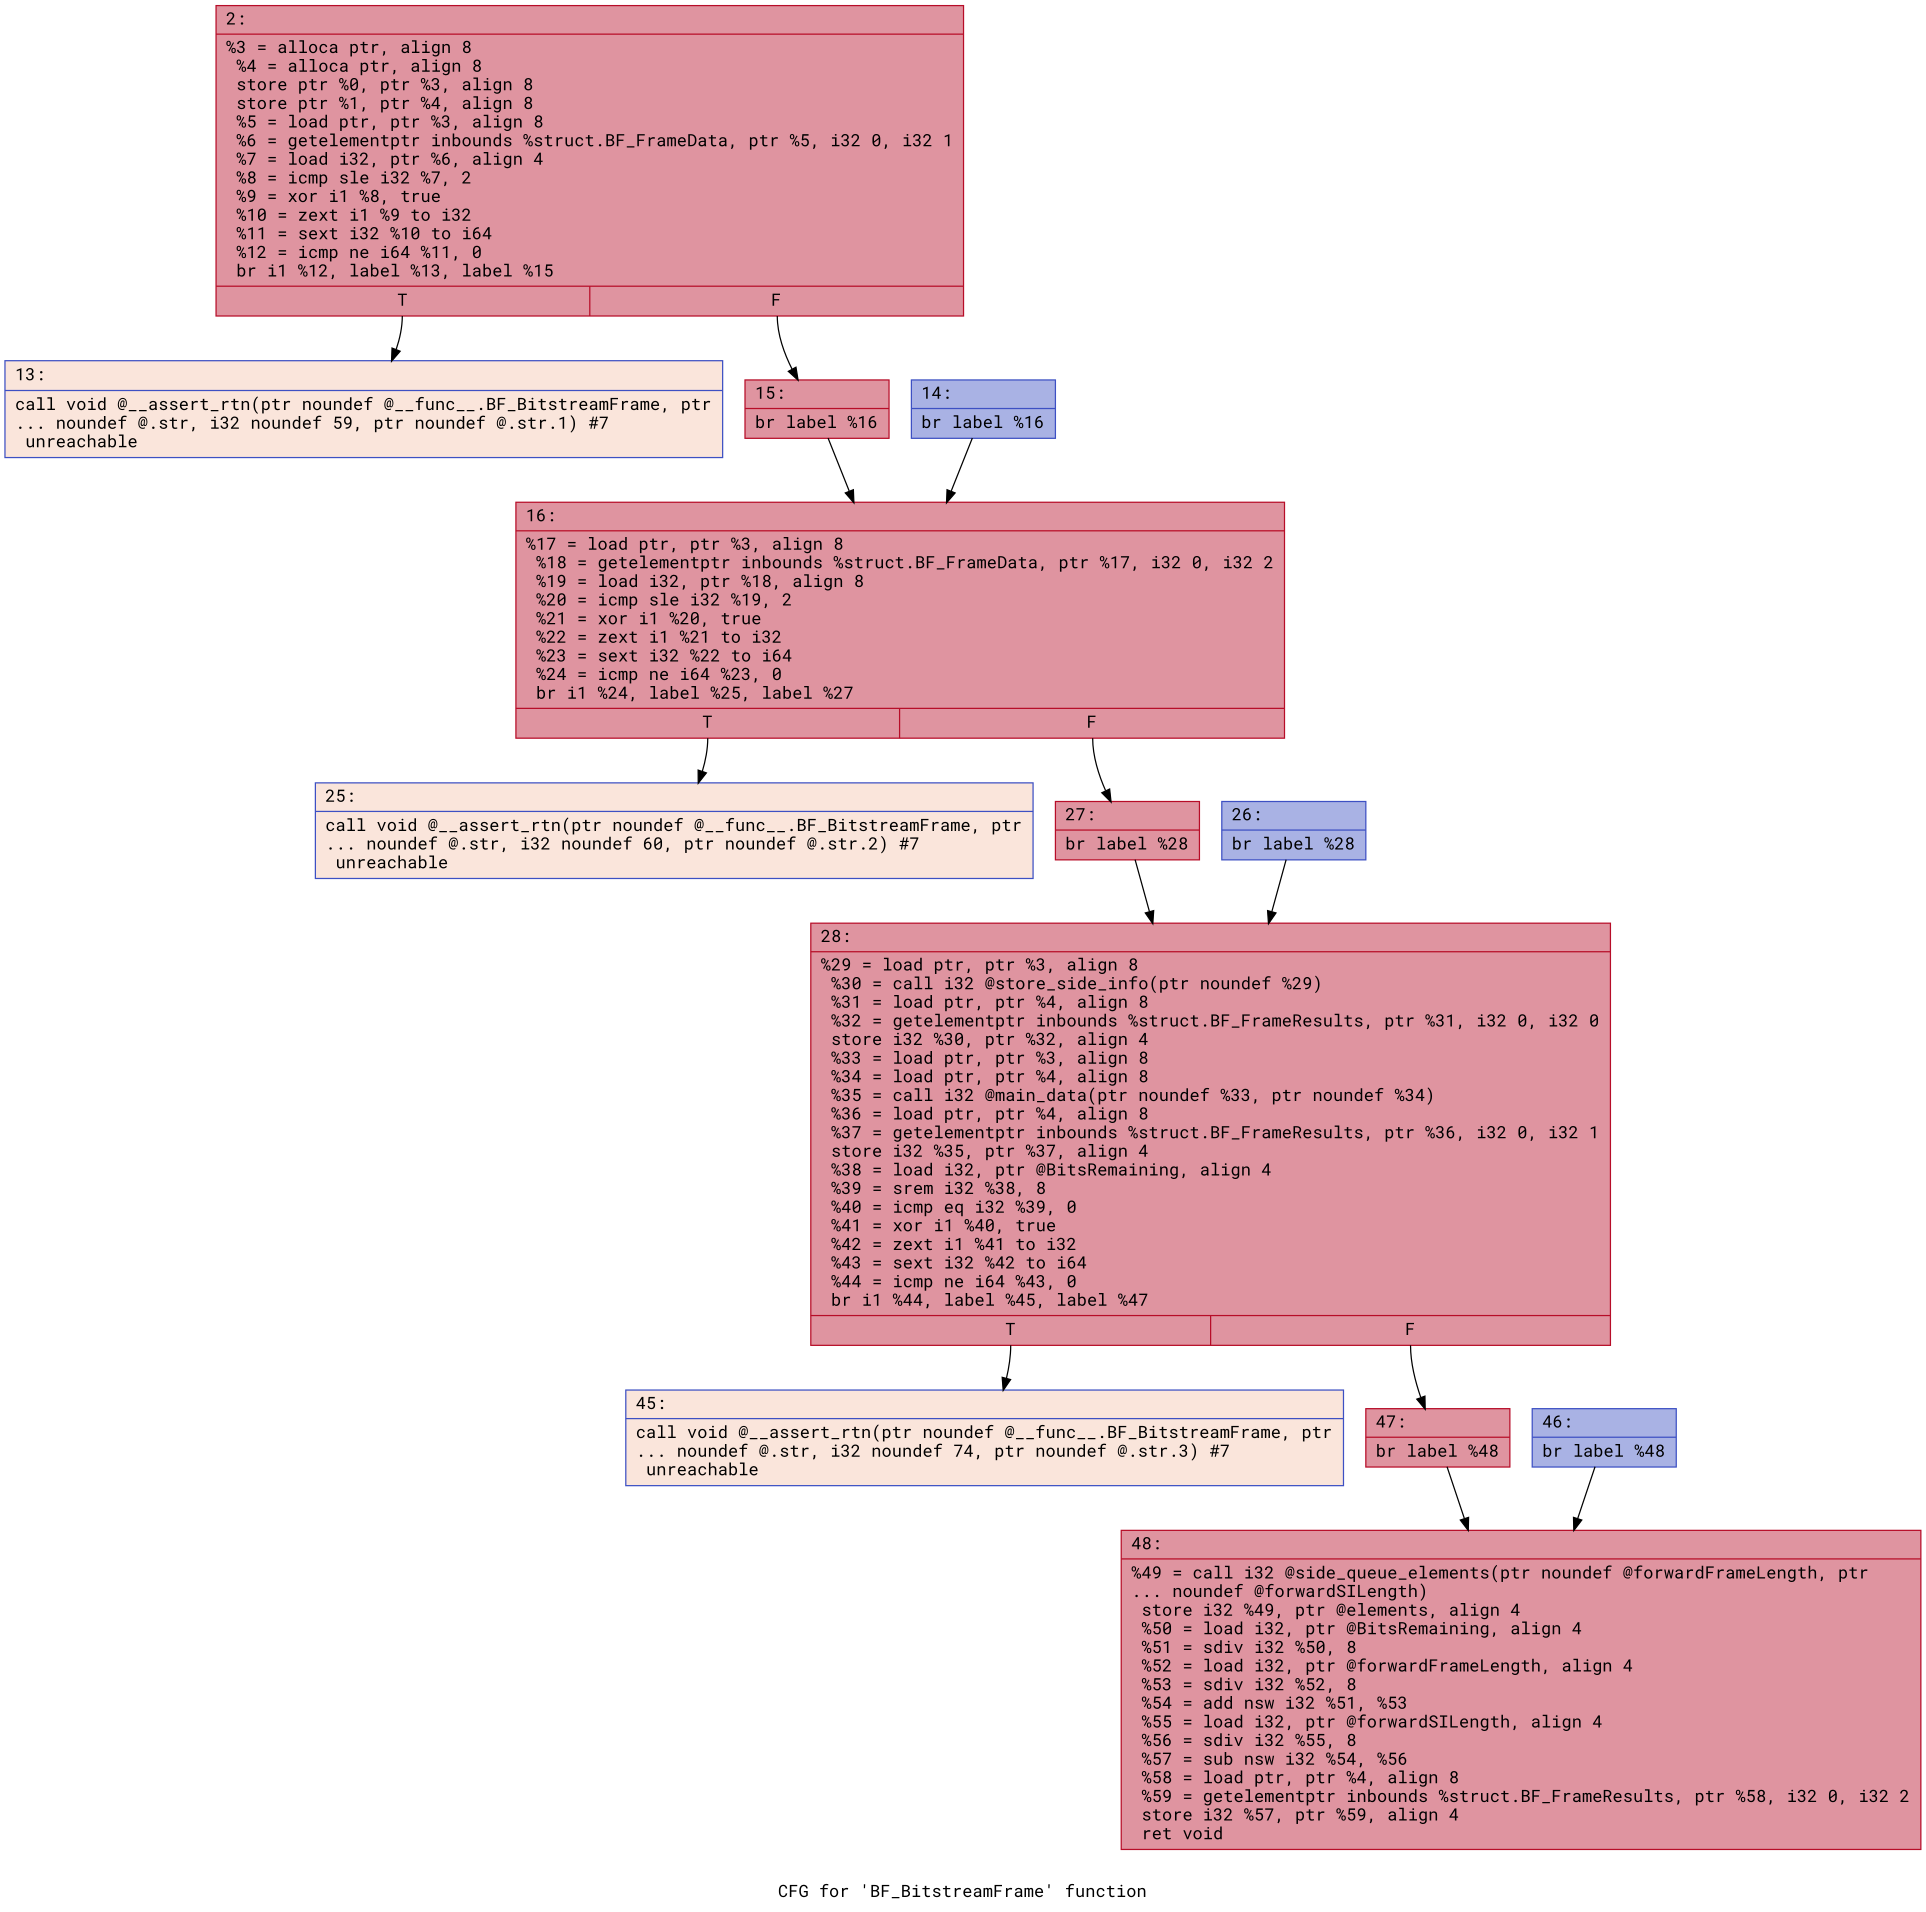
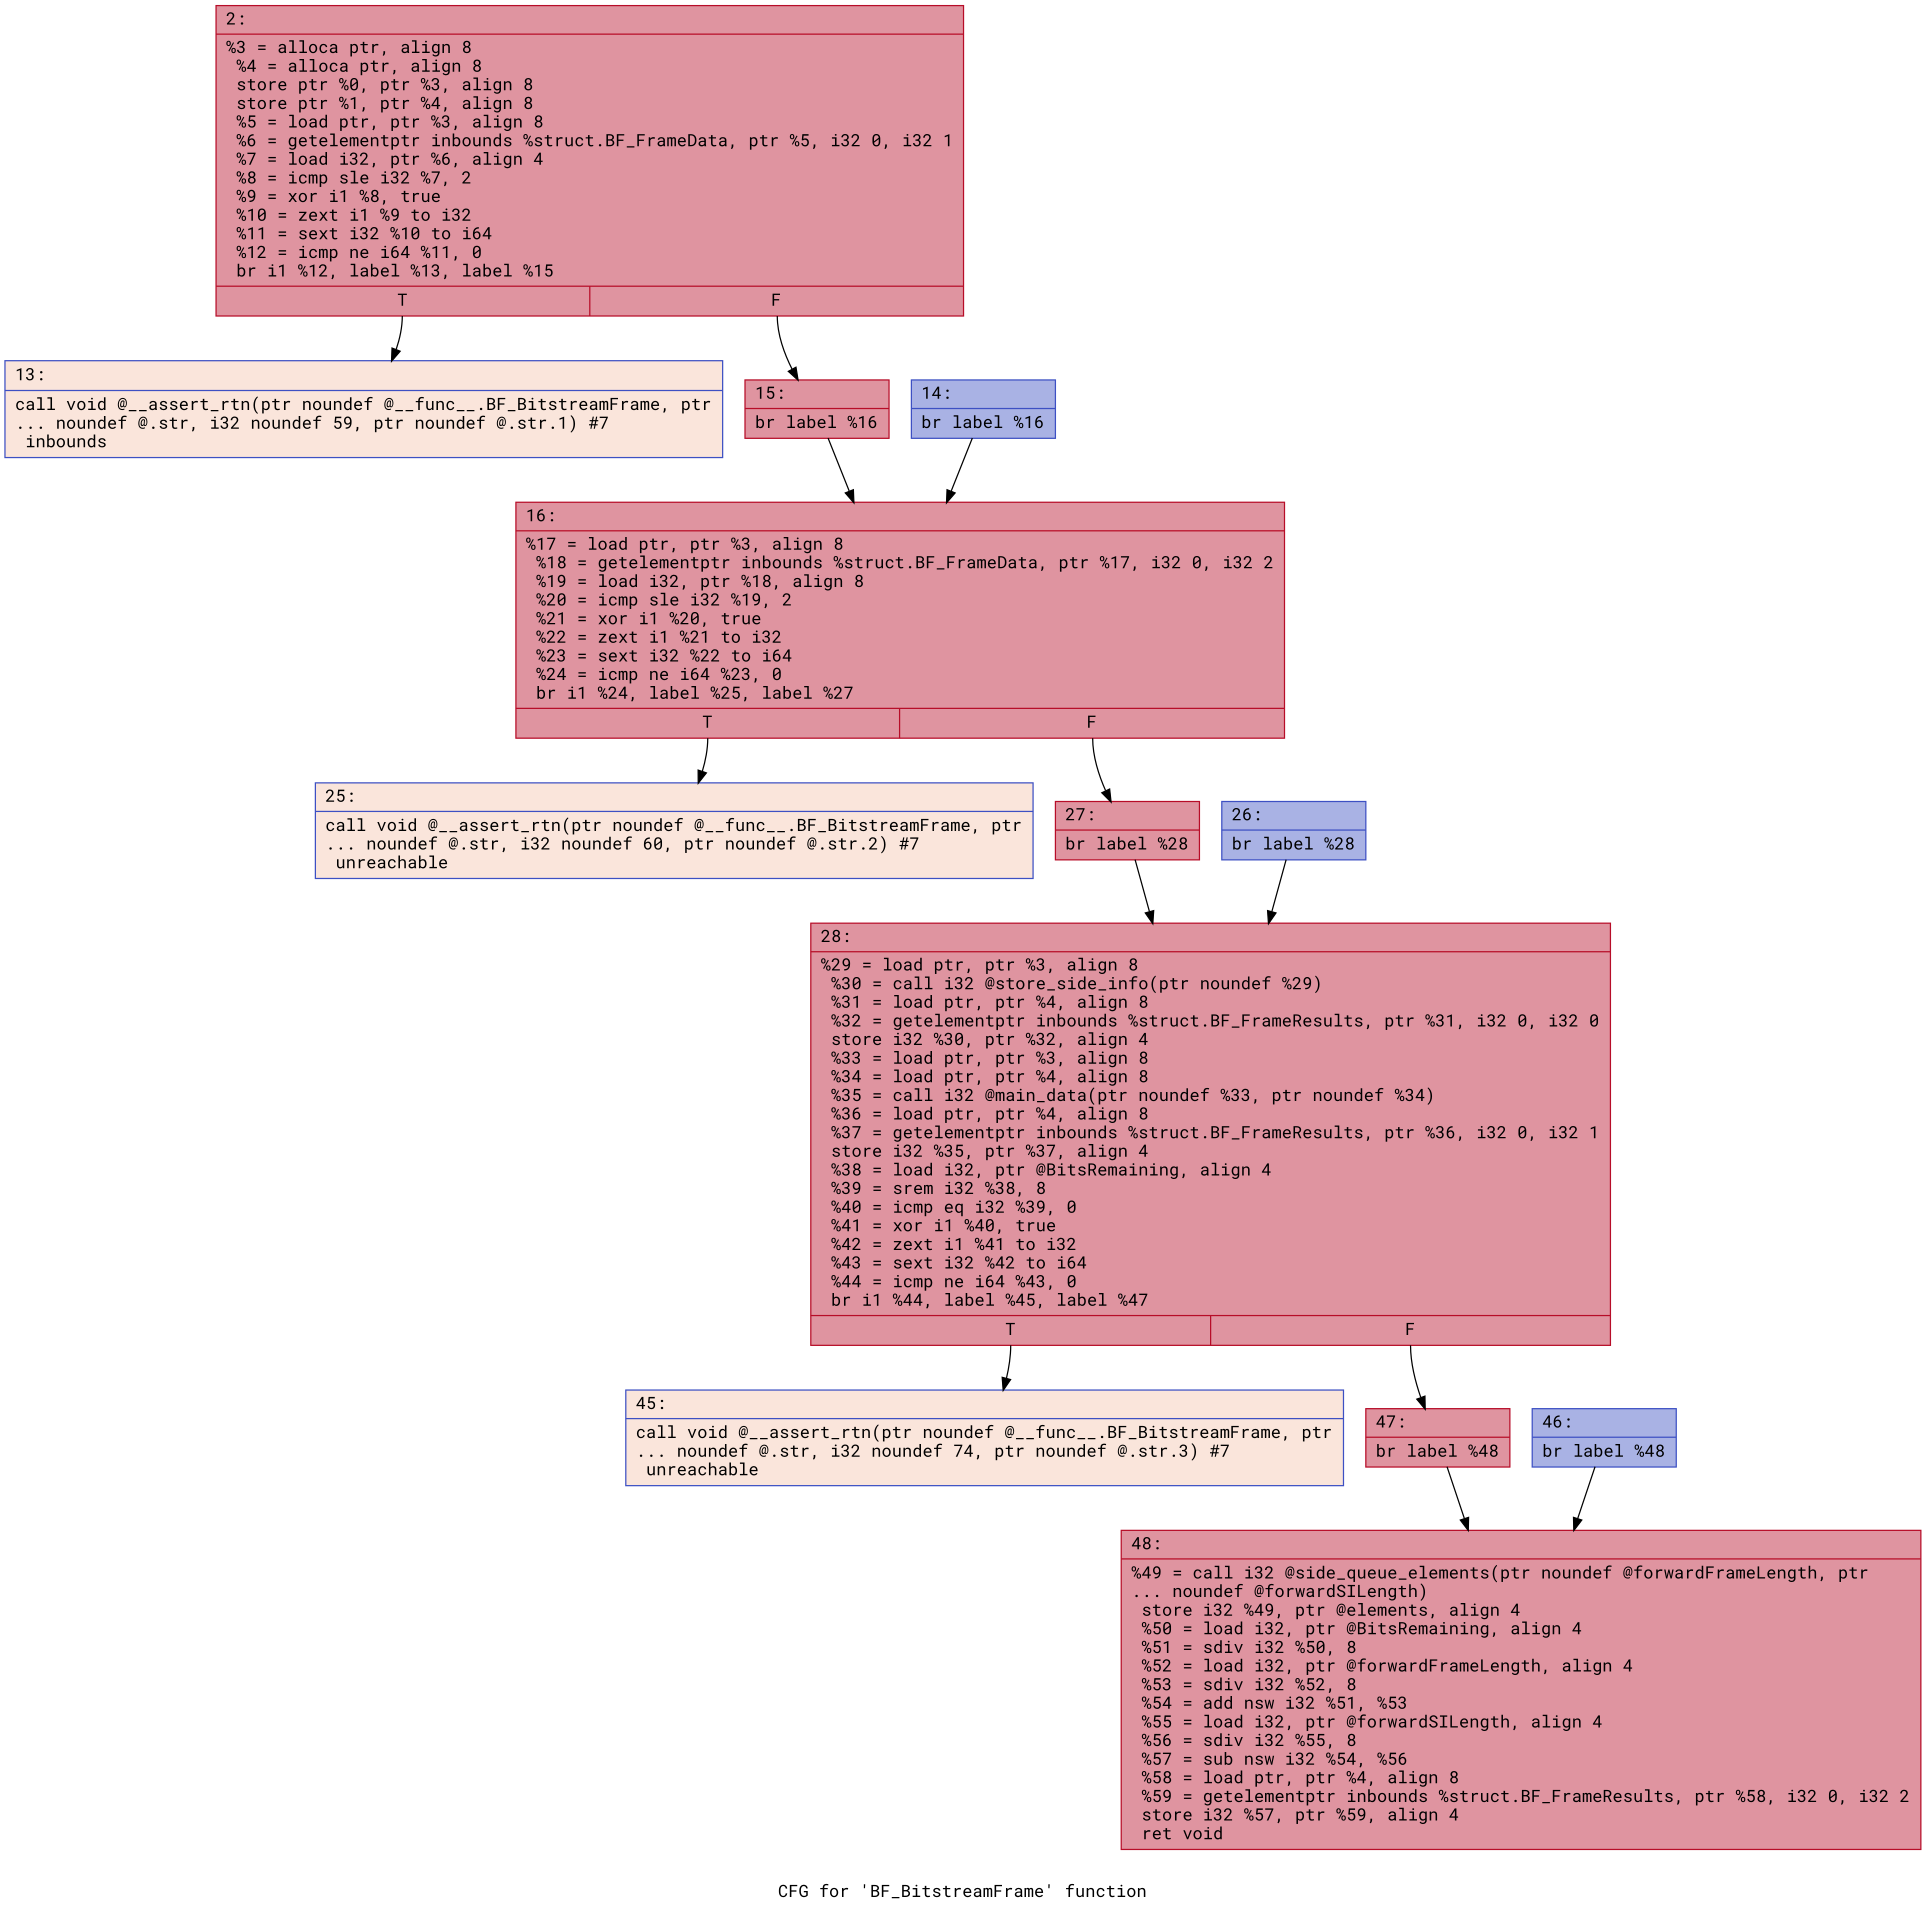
node "13:": text "unreachable" -> "inbounds"
